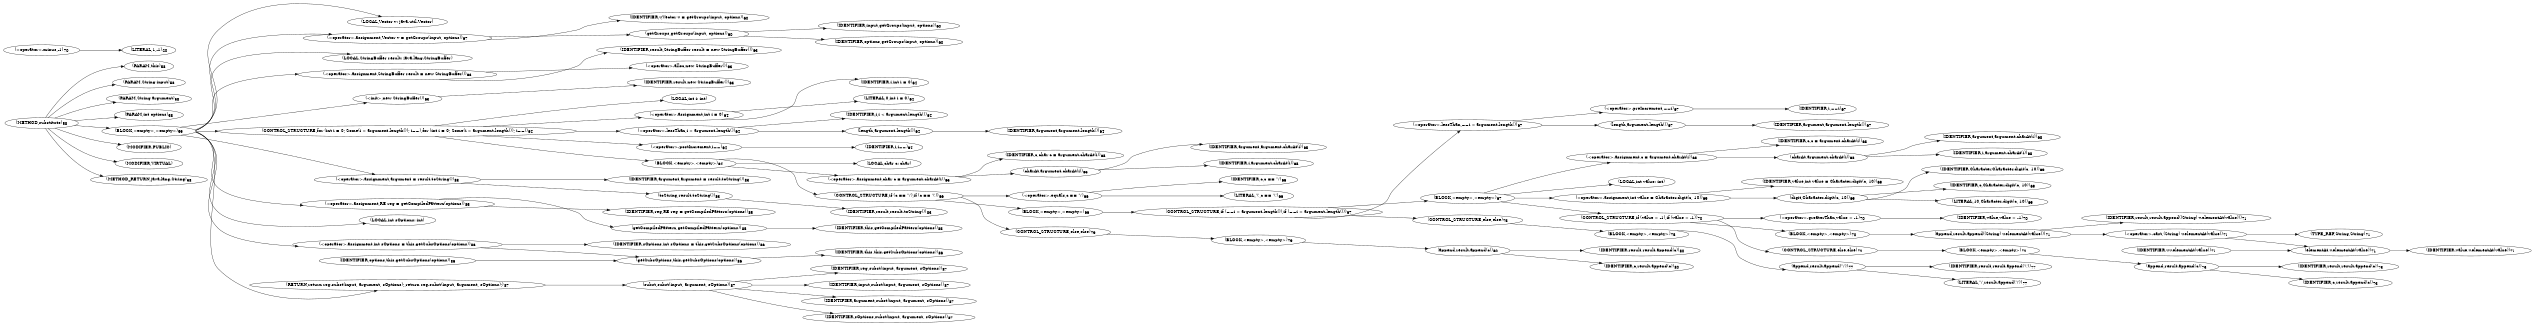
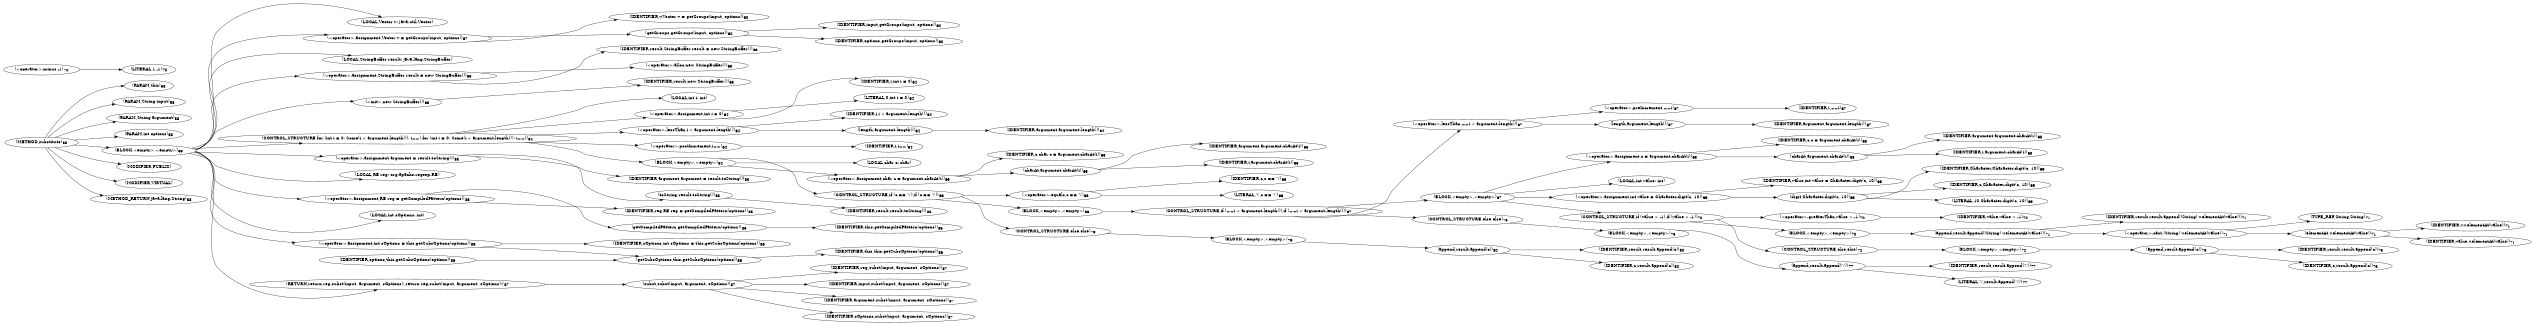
node "(LITERAL,1,-1)": text "20" -> "70"
node "(LOCAL,RE reg: org.apache.regexp.RE)": added
edge "(IDENTIFIER,v,v.elementAt(value))" -> "(elementAt,v.elementAt(value))": reversed
